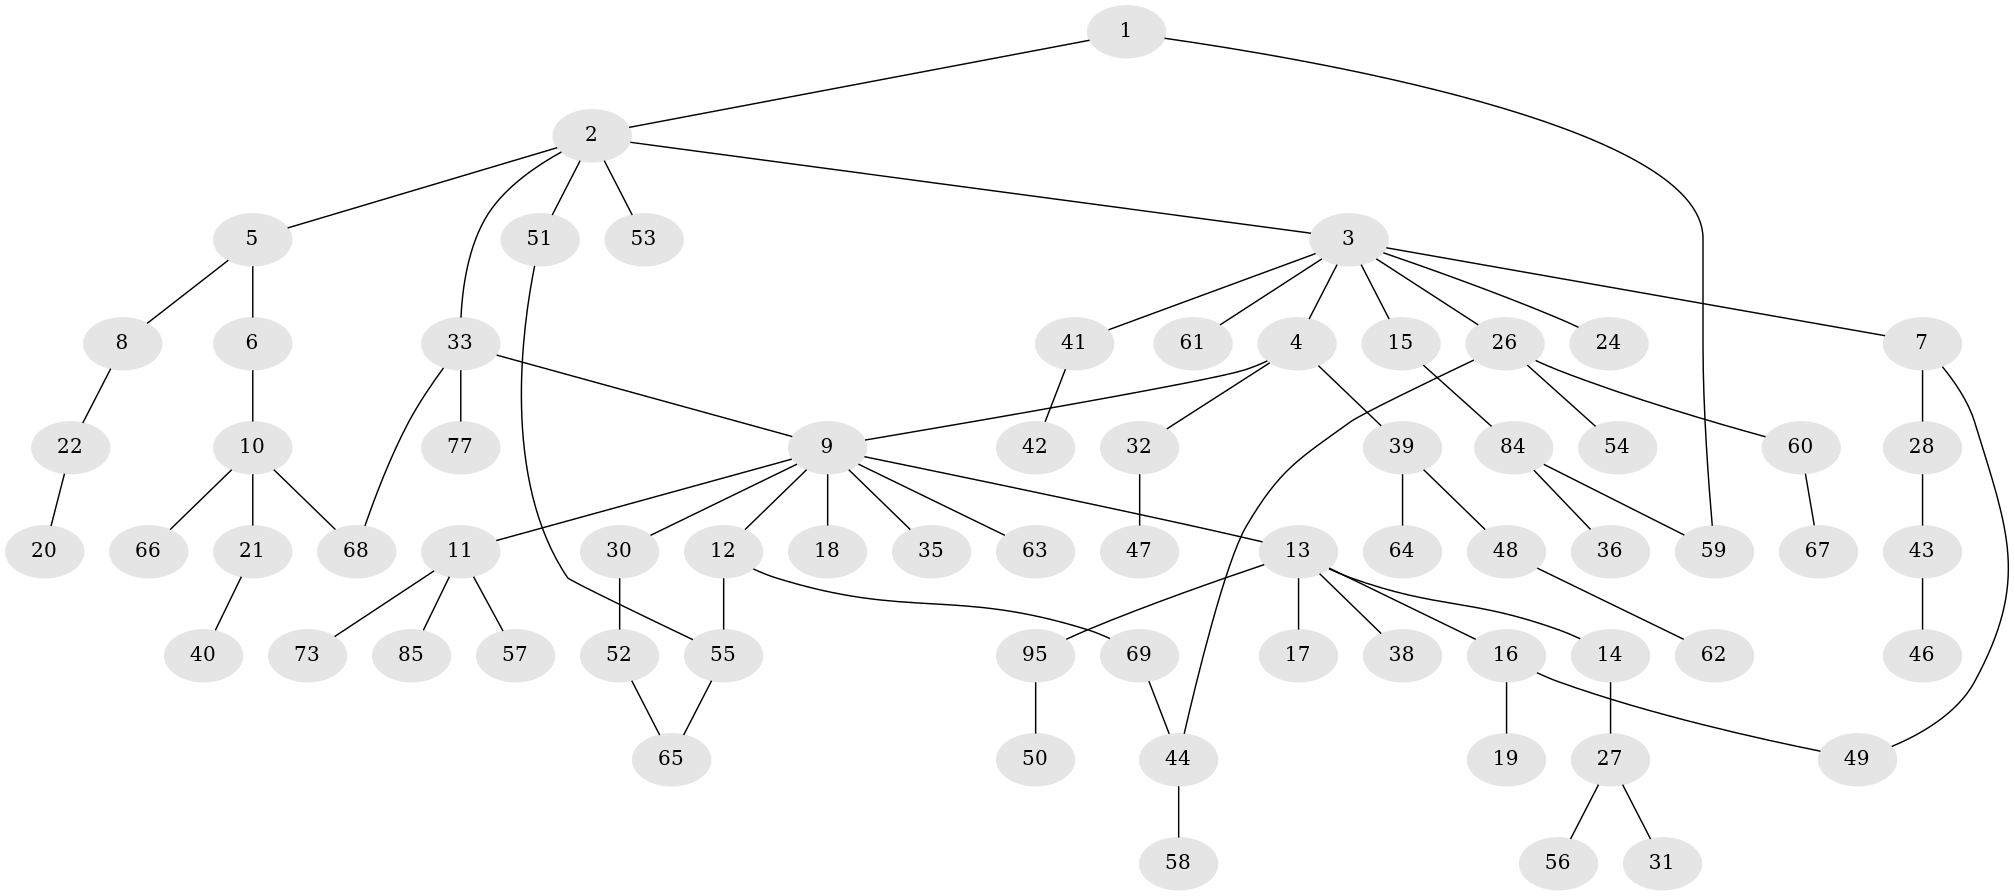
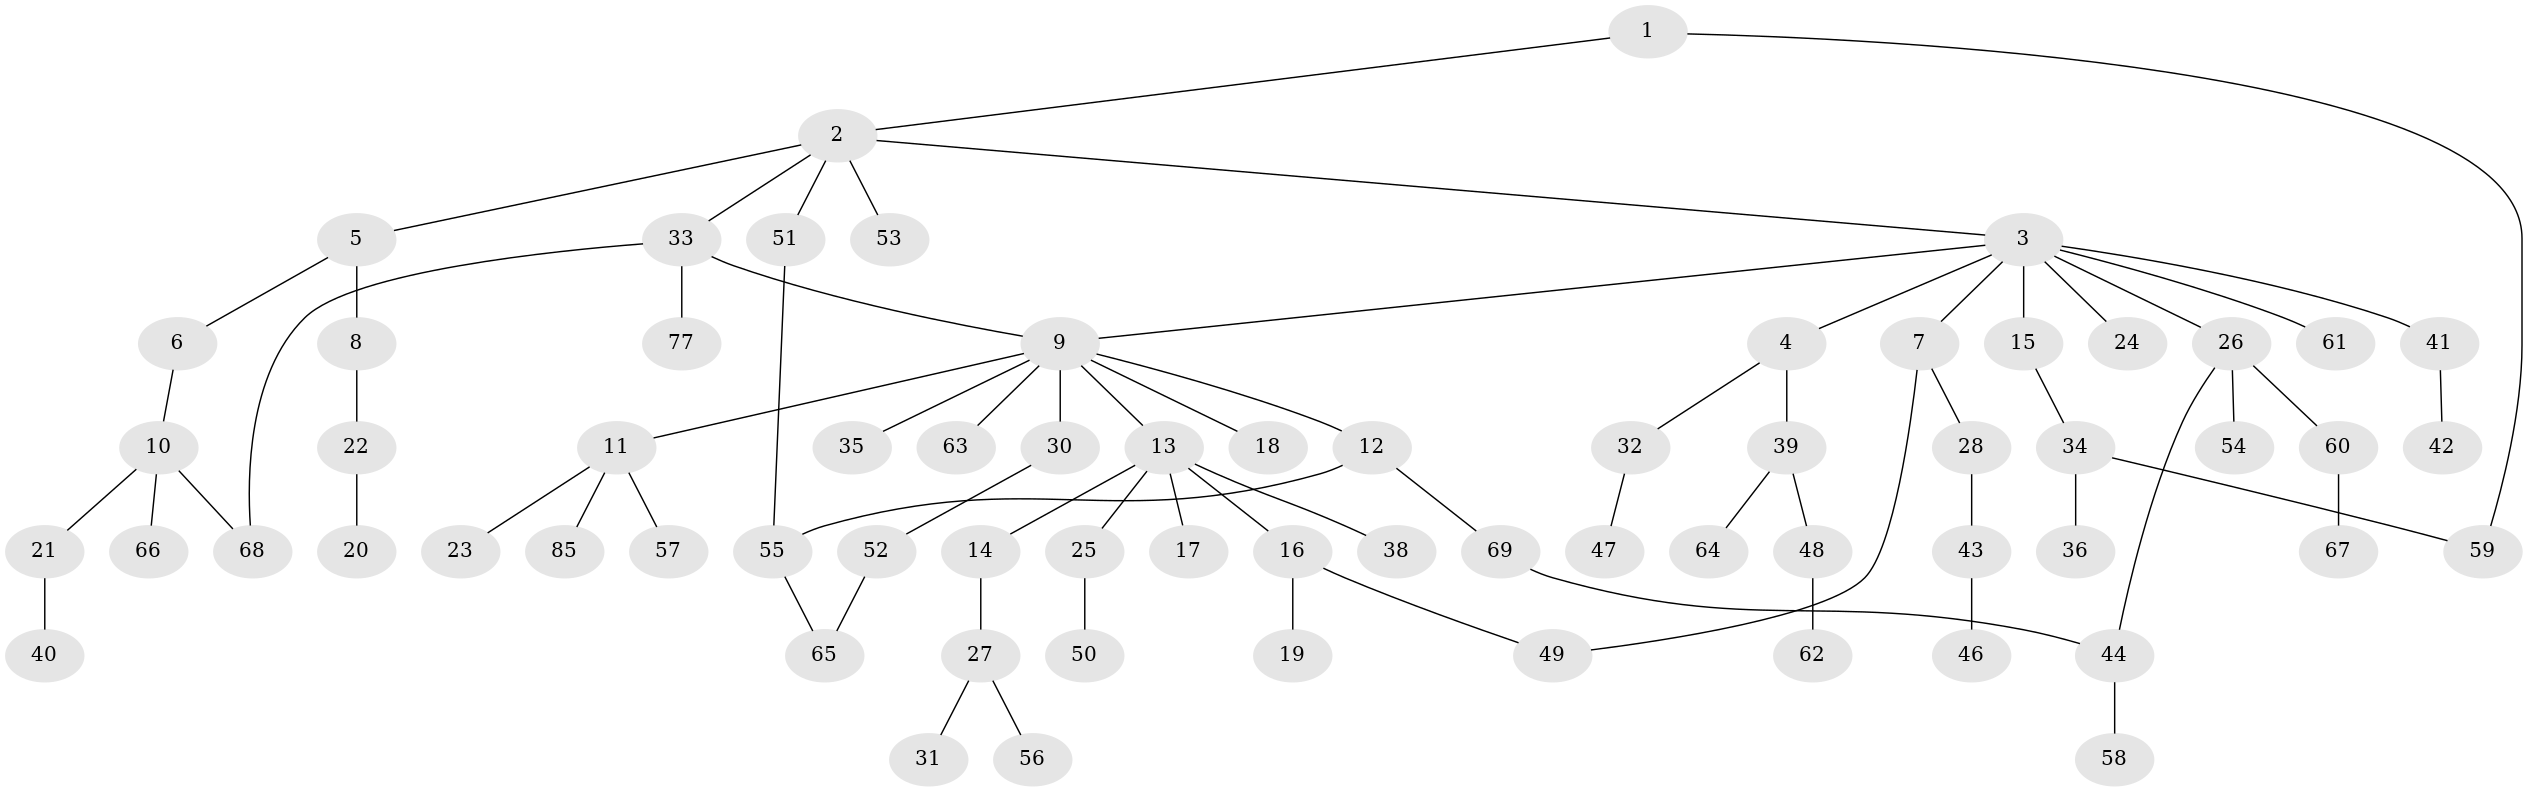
edge "4" -- "9": now "3" -- "9"
node "84": label "84" -> "34"
node "73": label "73" -> "23"
node "95": label "95" -> "25"
